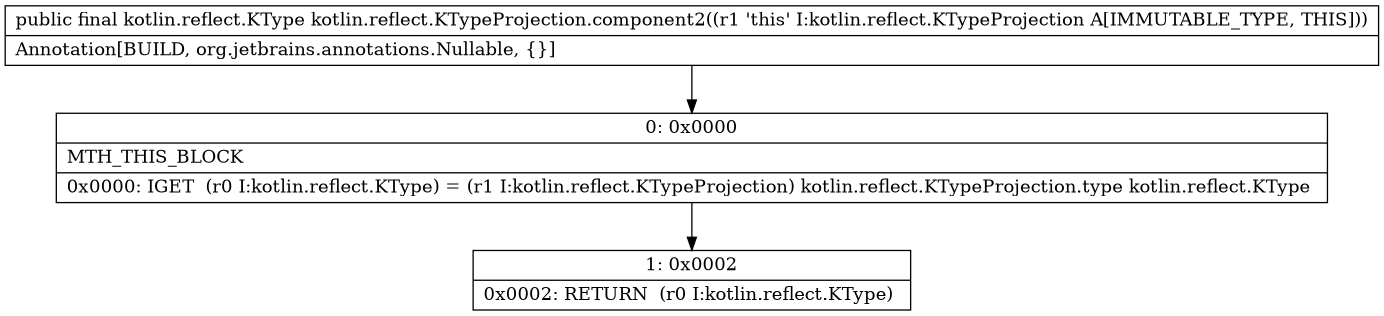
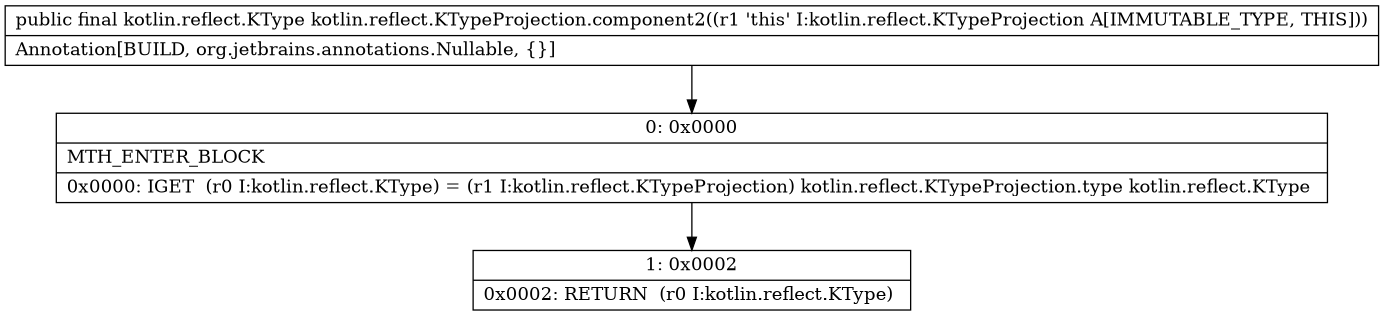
node "0: 0x0000": text "MTH_THIS_BLOCK" -> "MTH_ENTER_BLOCK"
